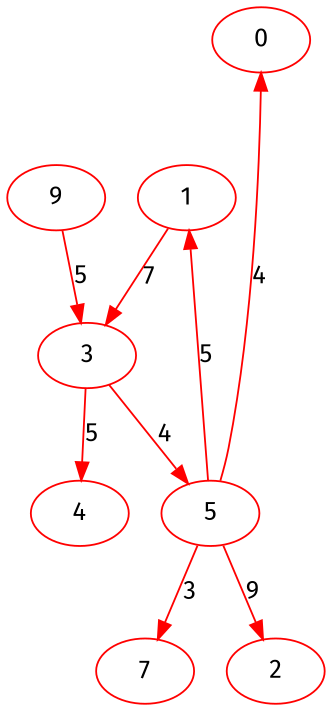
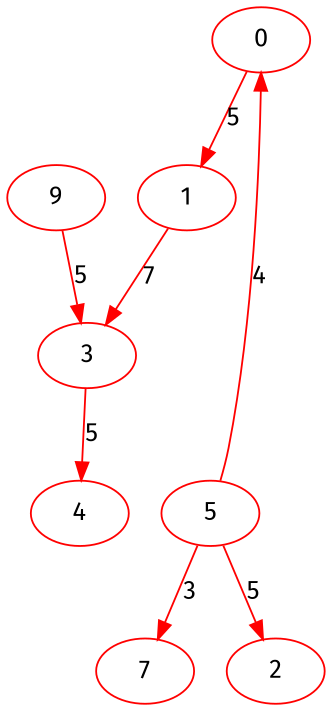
edge "5" -> "1": now "0" -> "1"
edge "3" -> "5": removed, label "4"
edge "5" -> "2": label "9" -> "5"
